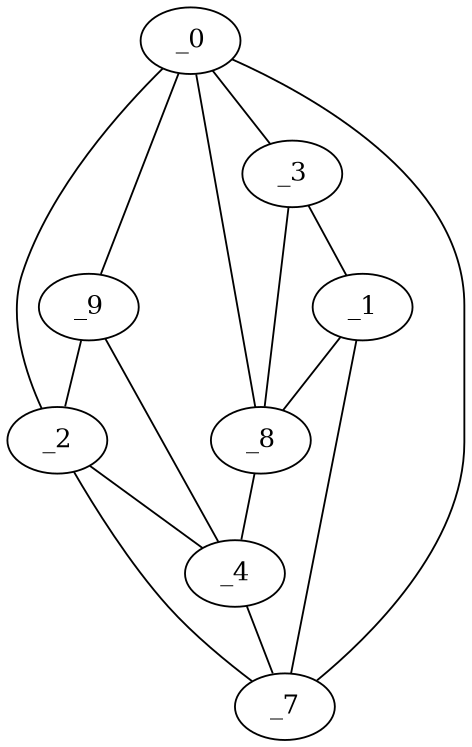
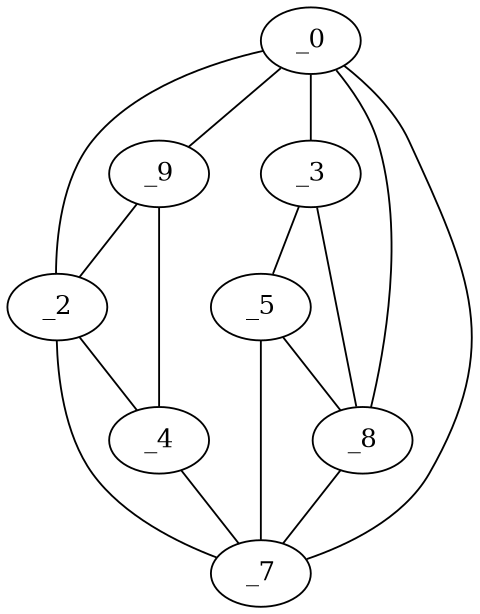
node "_1": label "_1" -> "_5"
edge "_8" -- "_4": now "_8" -- "_7"
